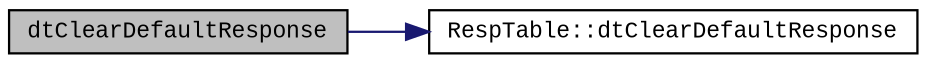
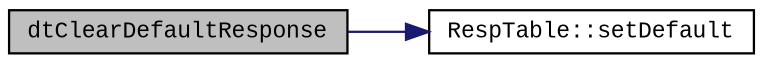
node "RespTable::dtClearDefaultResponse": label "RespTable::dtClearDefaultResponse" -> "RespTable::setDefault"
